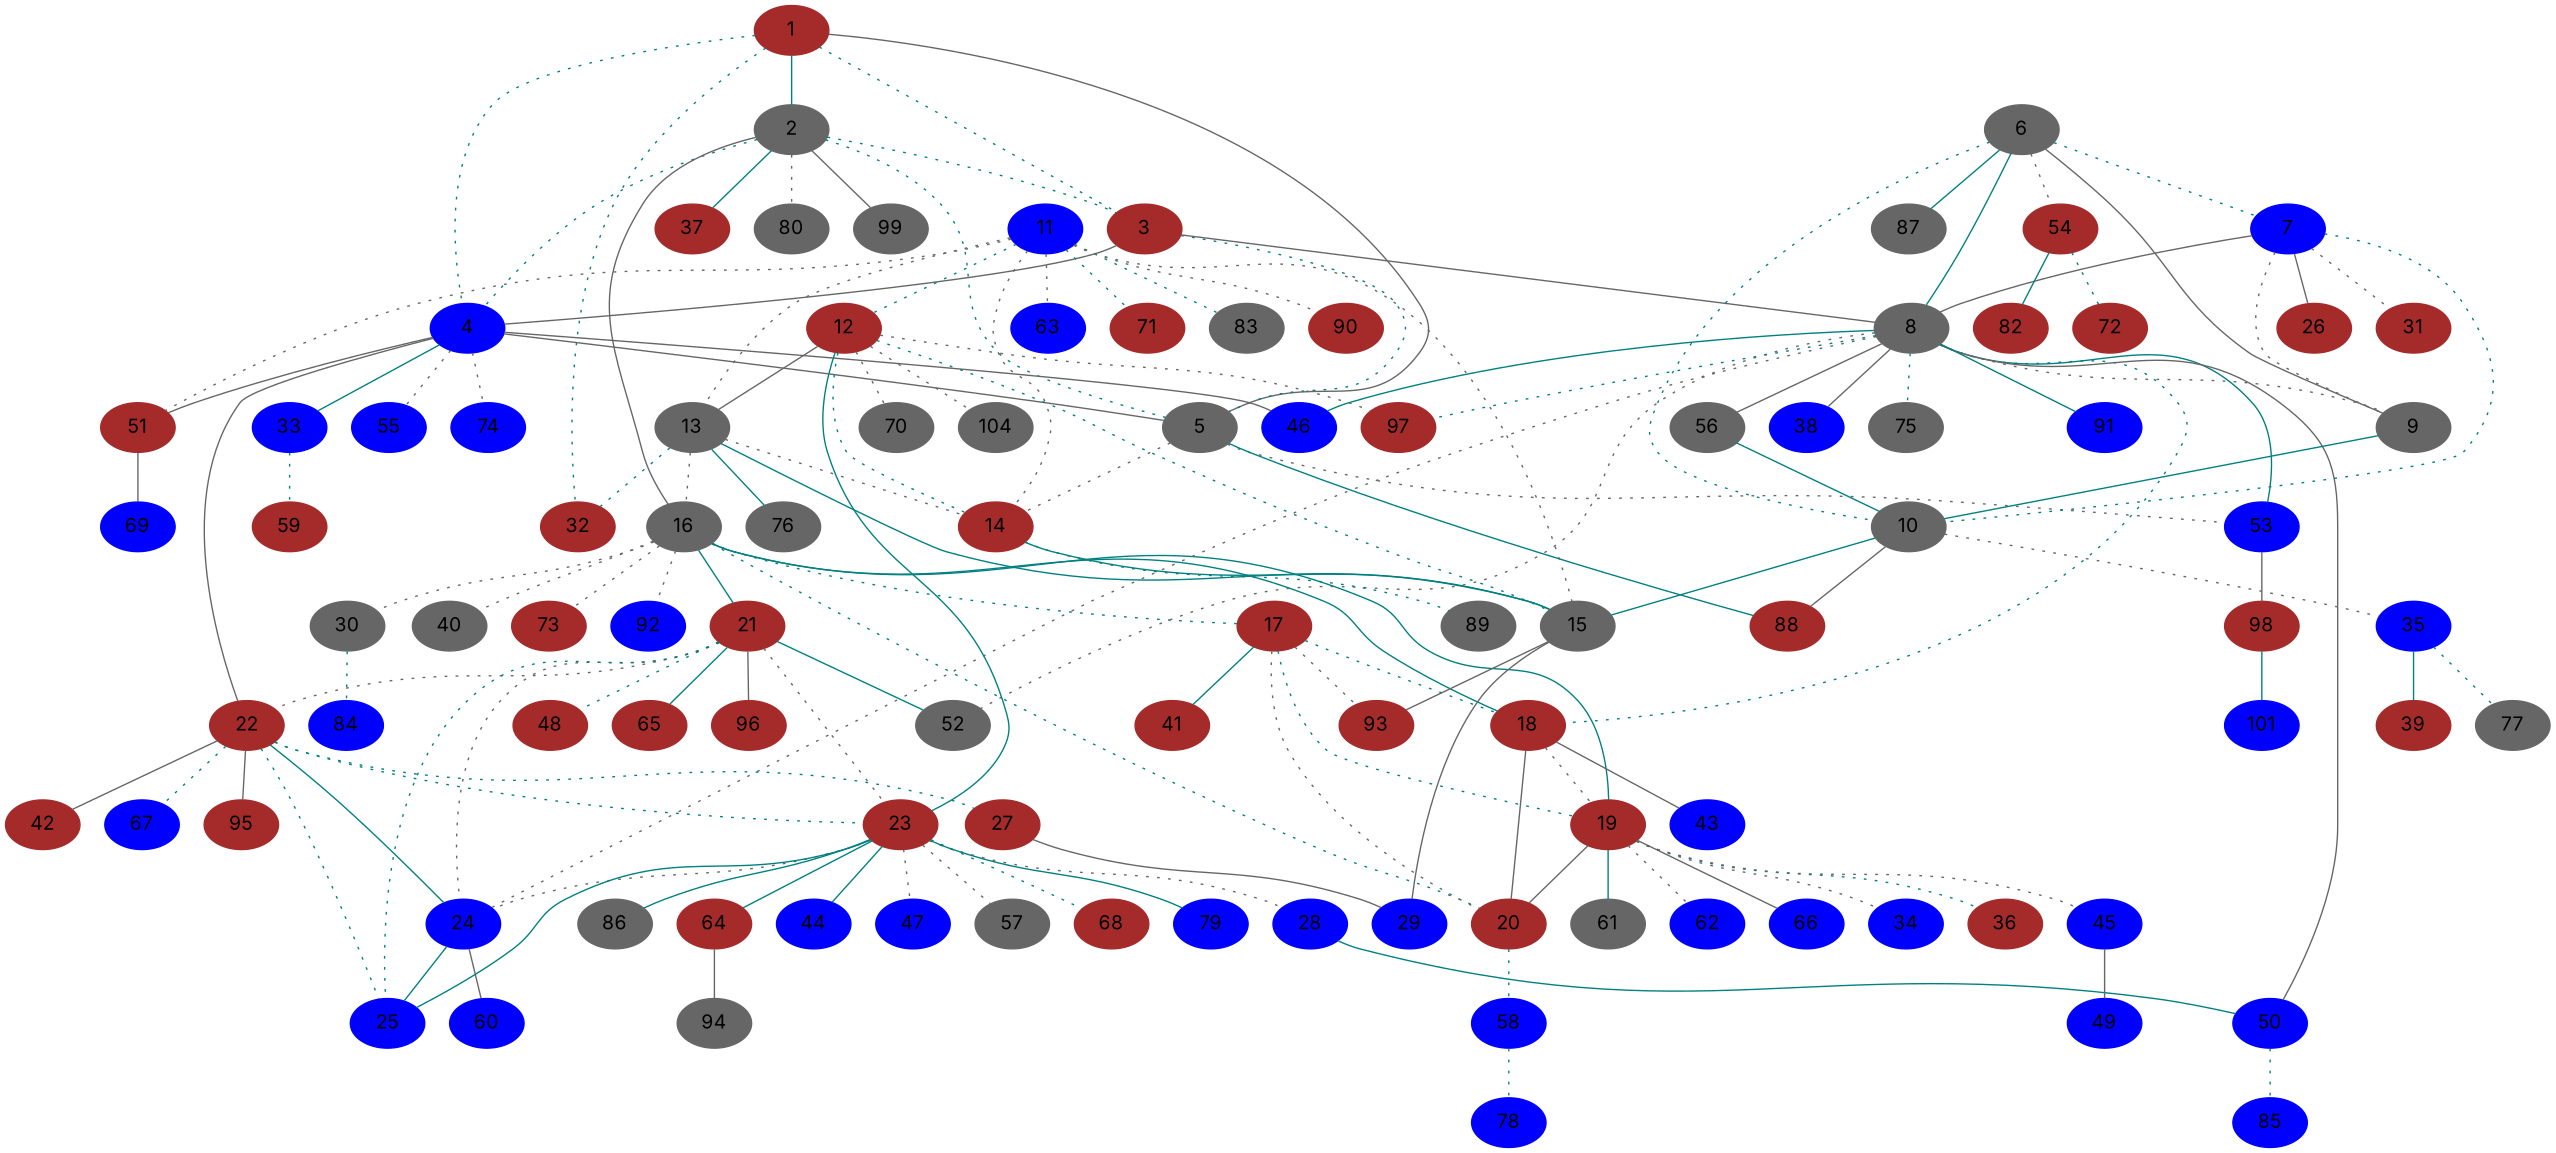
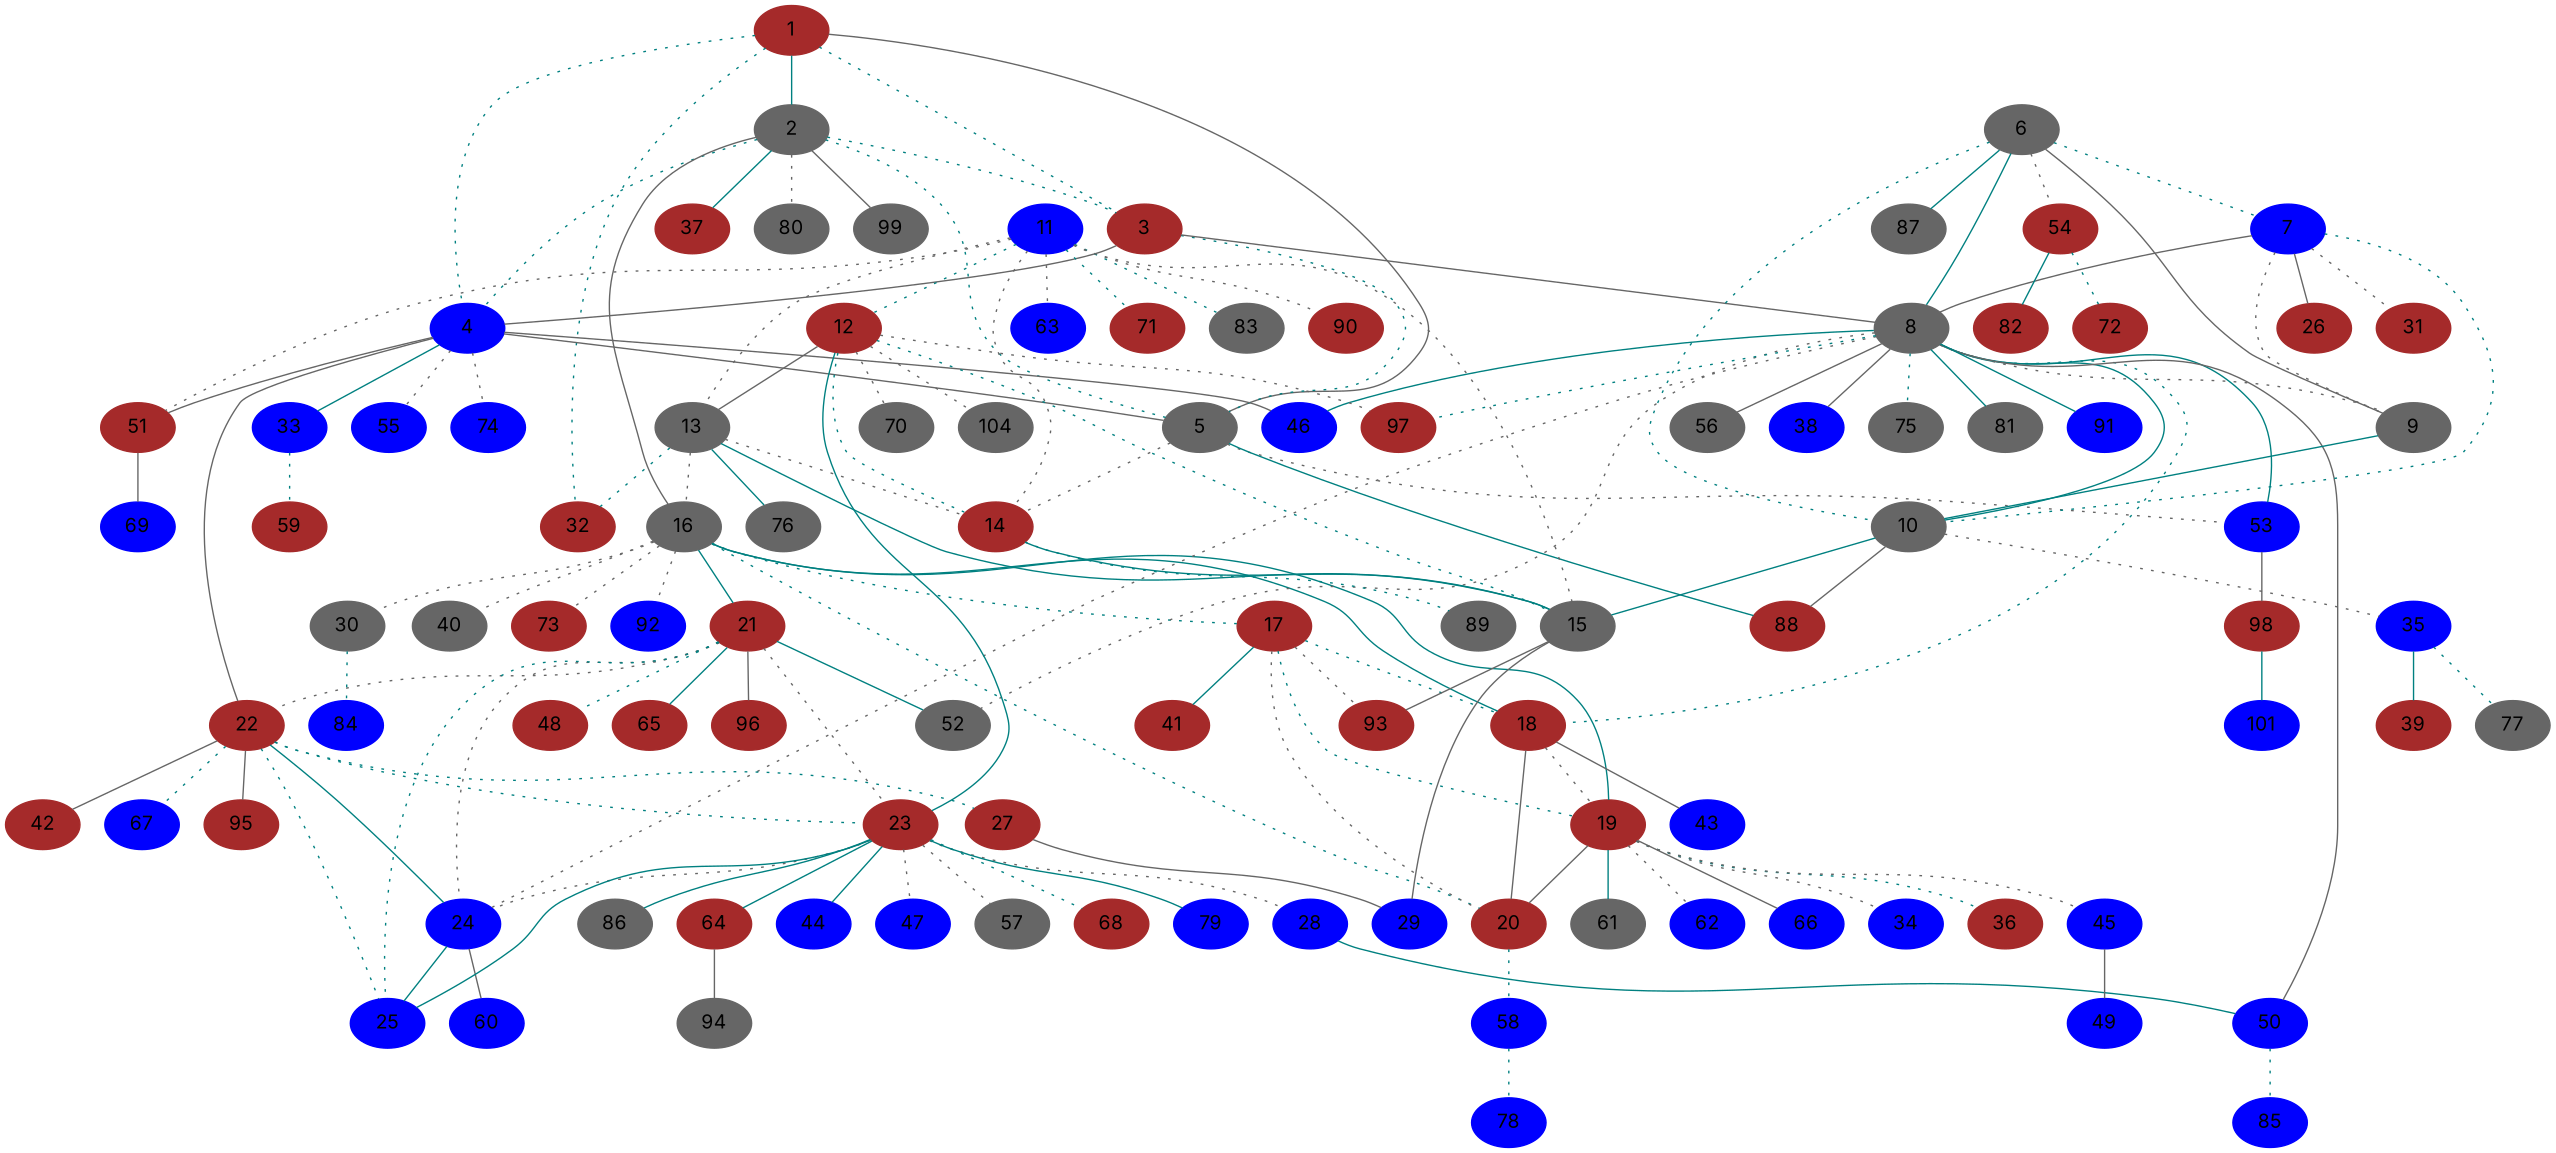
node "81": added
edge "56" -- "10": now "8" -- "10"
